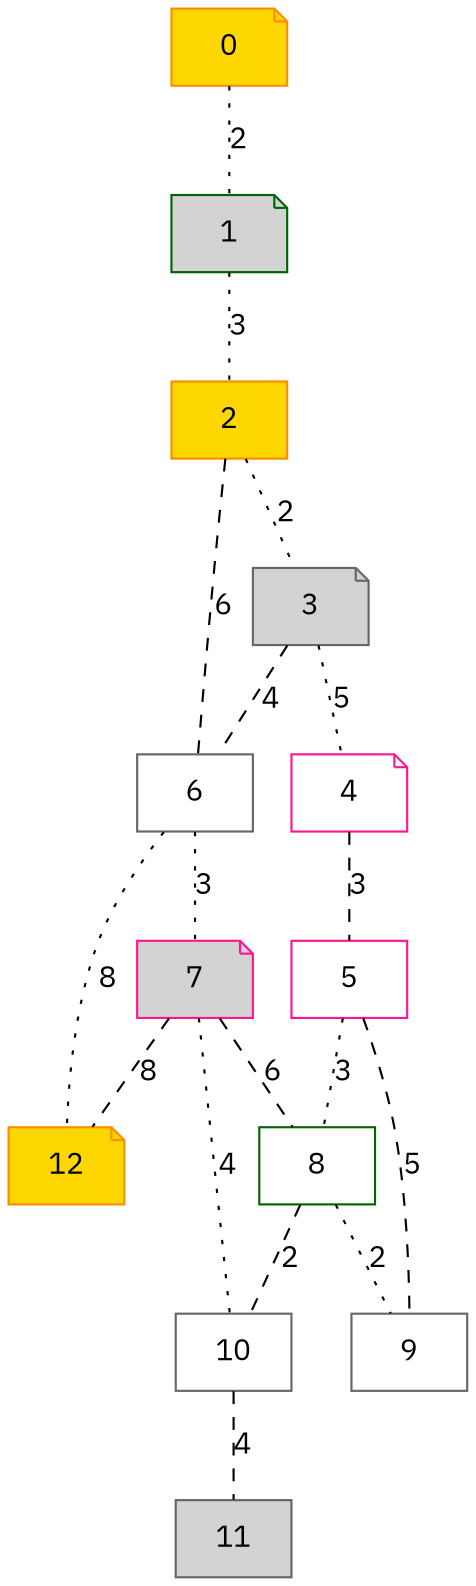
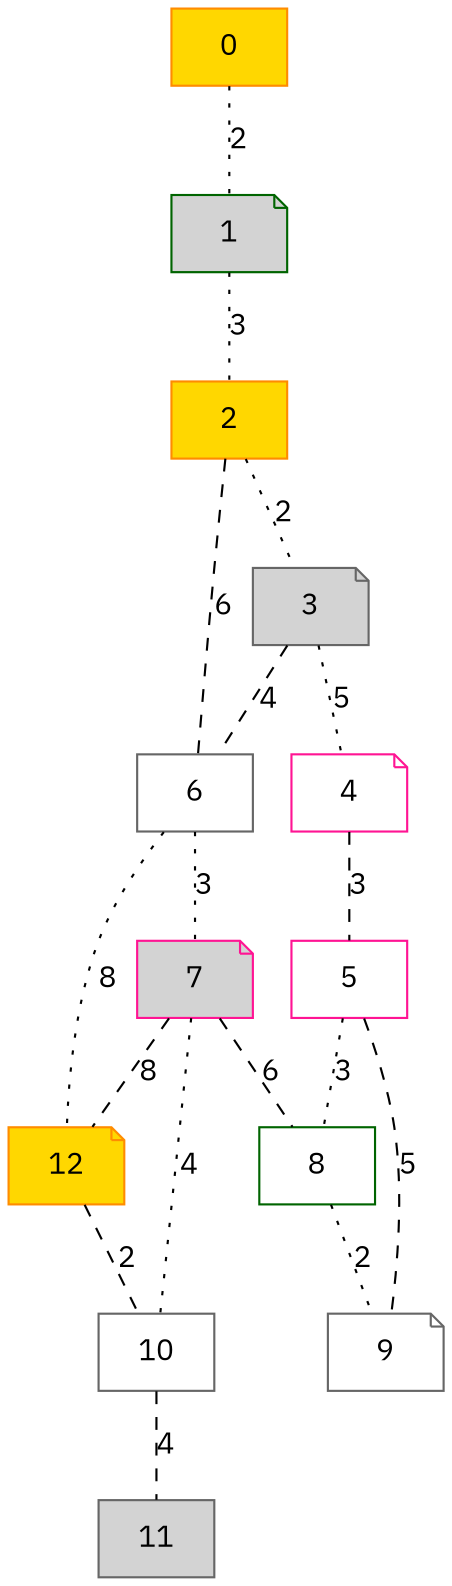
node "0": shape note -> box
edge "8" -- "10": now "12" -- "10"
node "9": shape box -> note
